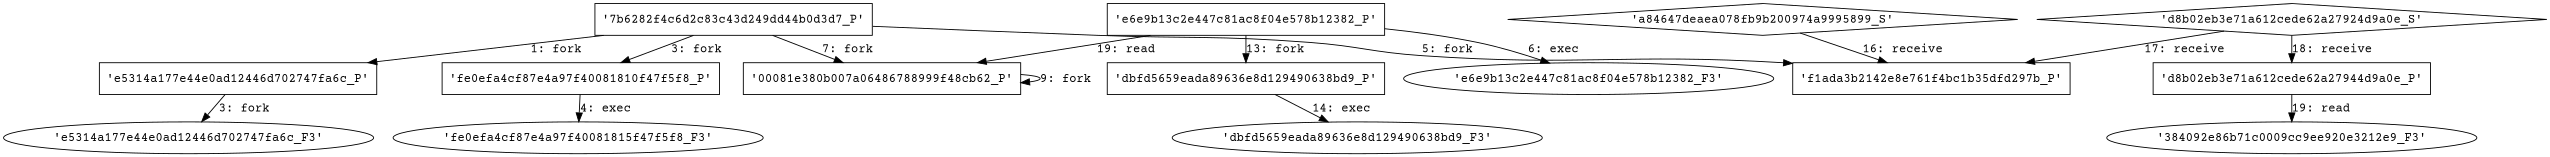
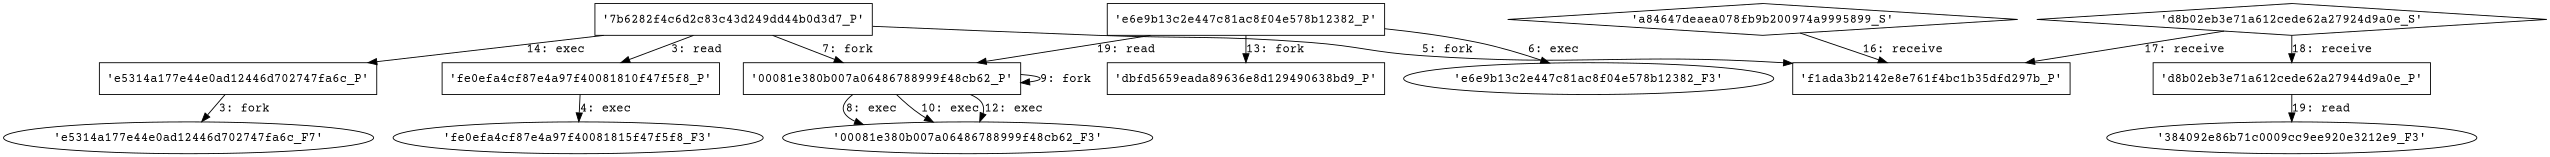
edge "'7b6282f4c6d2c83c43d249dd44b0d3d7_P'" -> "'e5314a177e44e0ad12446d702747fa6c_P'": label "1: fork" -> "14: exec"
edge "'7b6282f4c6d2c83c43d249dd44b0d3d7_P'" -> "'fe0efa4cf87e4a97f40081810f47f5f8_P'": label "3: fork" -> "3: read"
node "'e5314a177e44e0ad12446d702747fa6c_F3'": label "'e5314a177e44e0ad12446d702747fa6c_F3'" -> "'e5314a177e44e0ad12446d702747fa6c_F7'"
node "'00081e380b007a06486788999f48cb62_F3'": added
node "'dbfd5659eada89636e8d129490638bd9_F3'": removed
